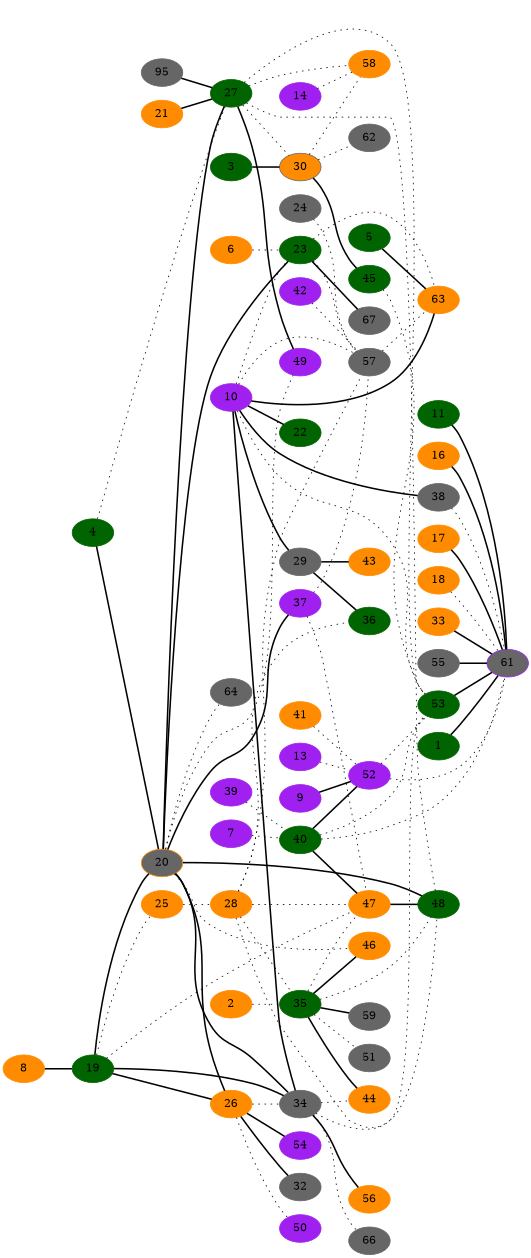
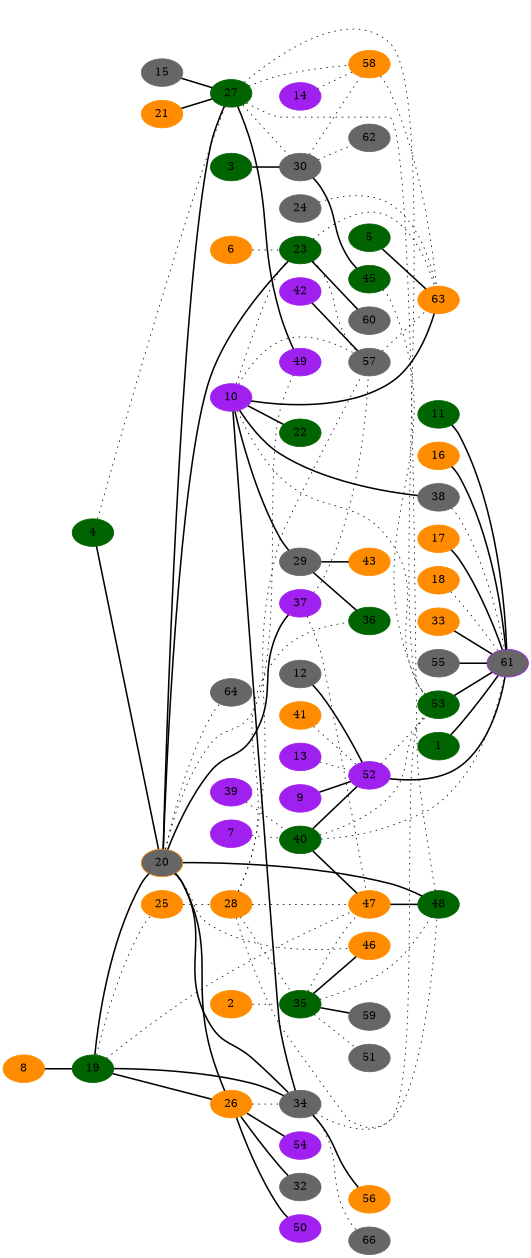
node "95": label "95" -> "15"
node "30": fillcolor darkorange -> gray40
edge "58" -- "63": added
edge "24" -- "57": now "24" -- "63"
node "67": label "67" -> "60"
edge "42" -- "57": style dotted -> bold
node "12": added
edge "61" -- "52": style dotted -> bold
node "44": removed
edge "26" -- "50": style dotted -> bold
